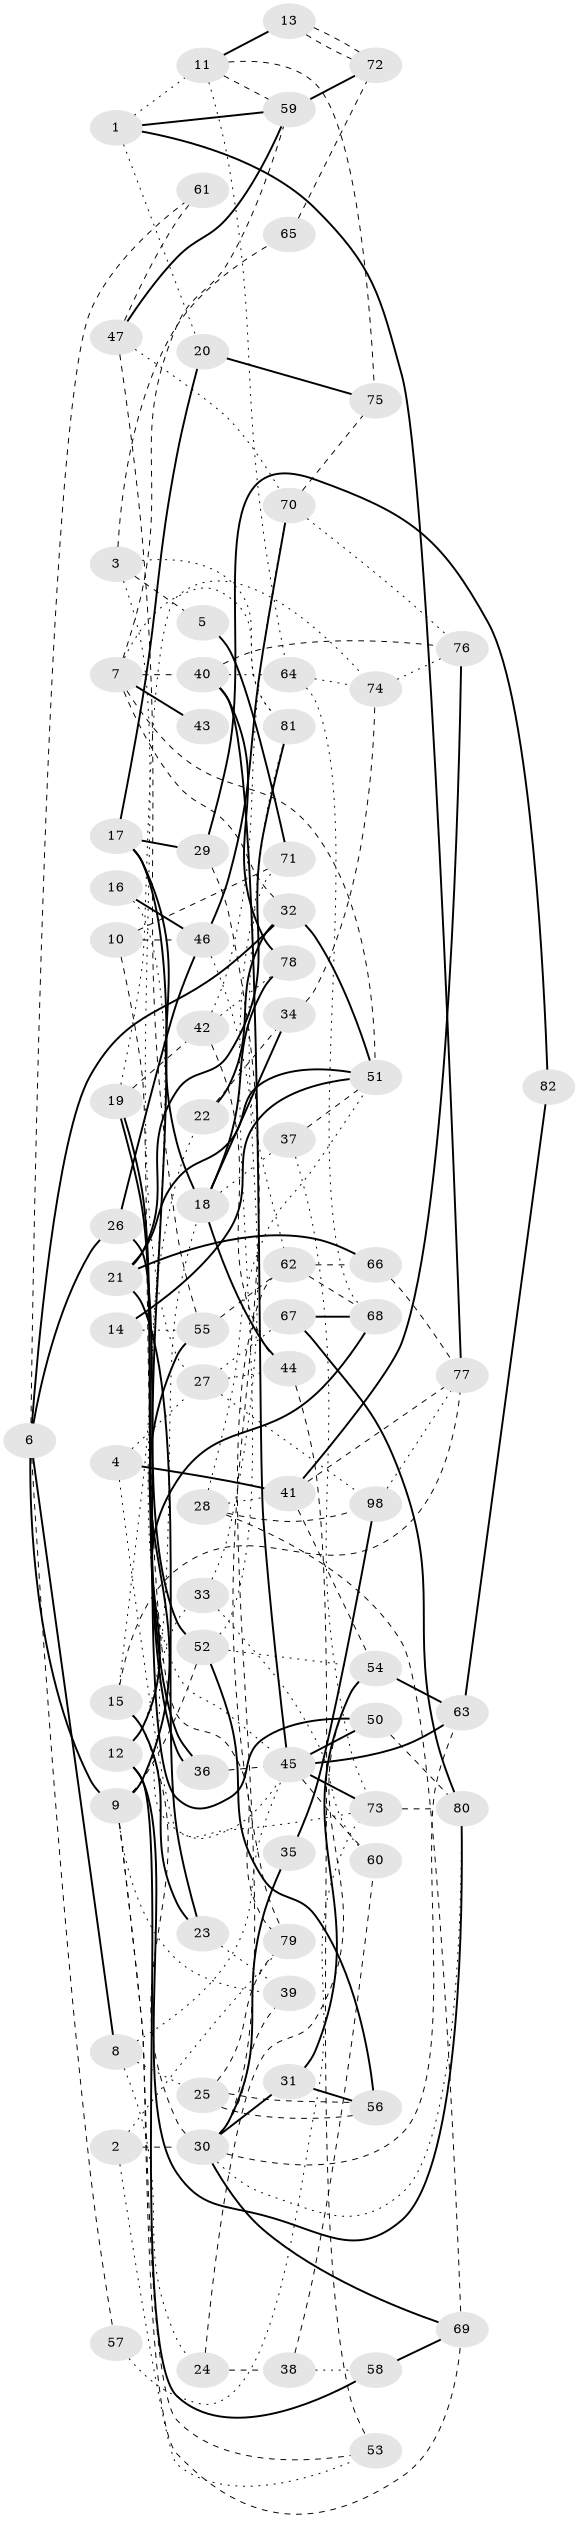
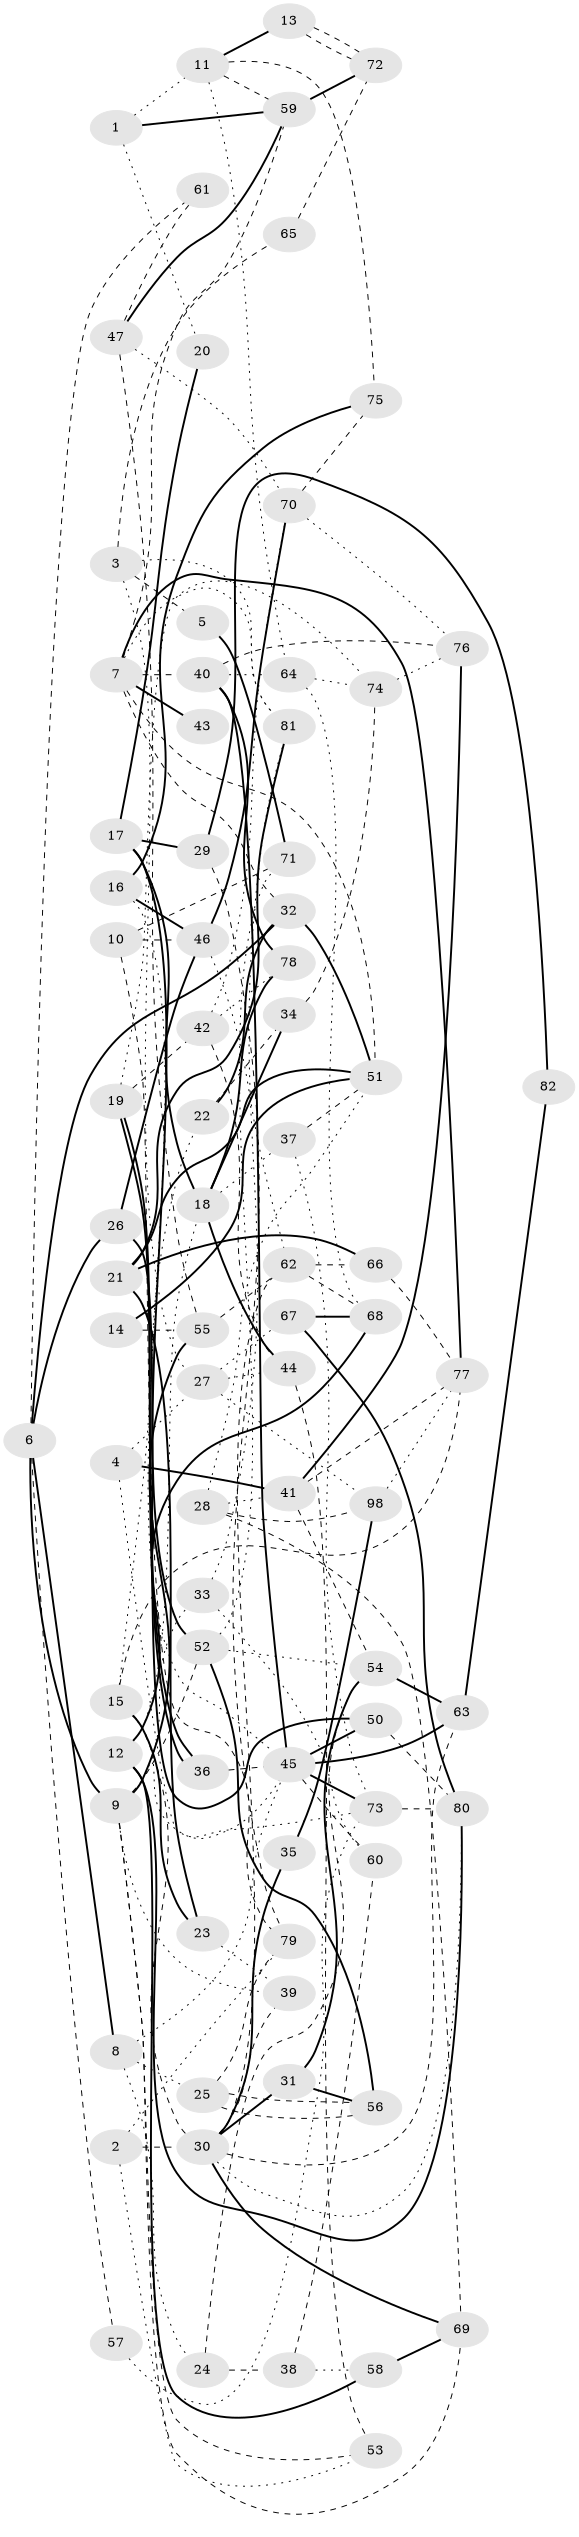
edge "20" -- "75": now "16" -- "75"
edge "1" -- "77": now "7" -- "77"
edge "14" -- "55": style dotted -> dashed
